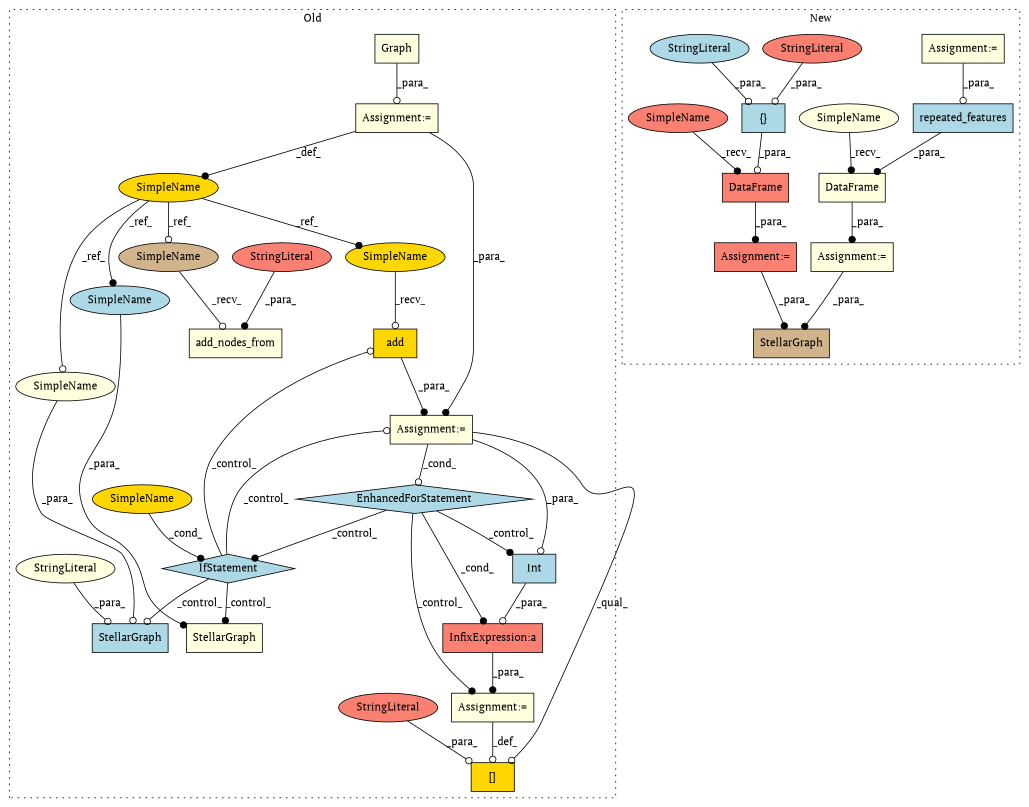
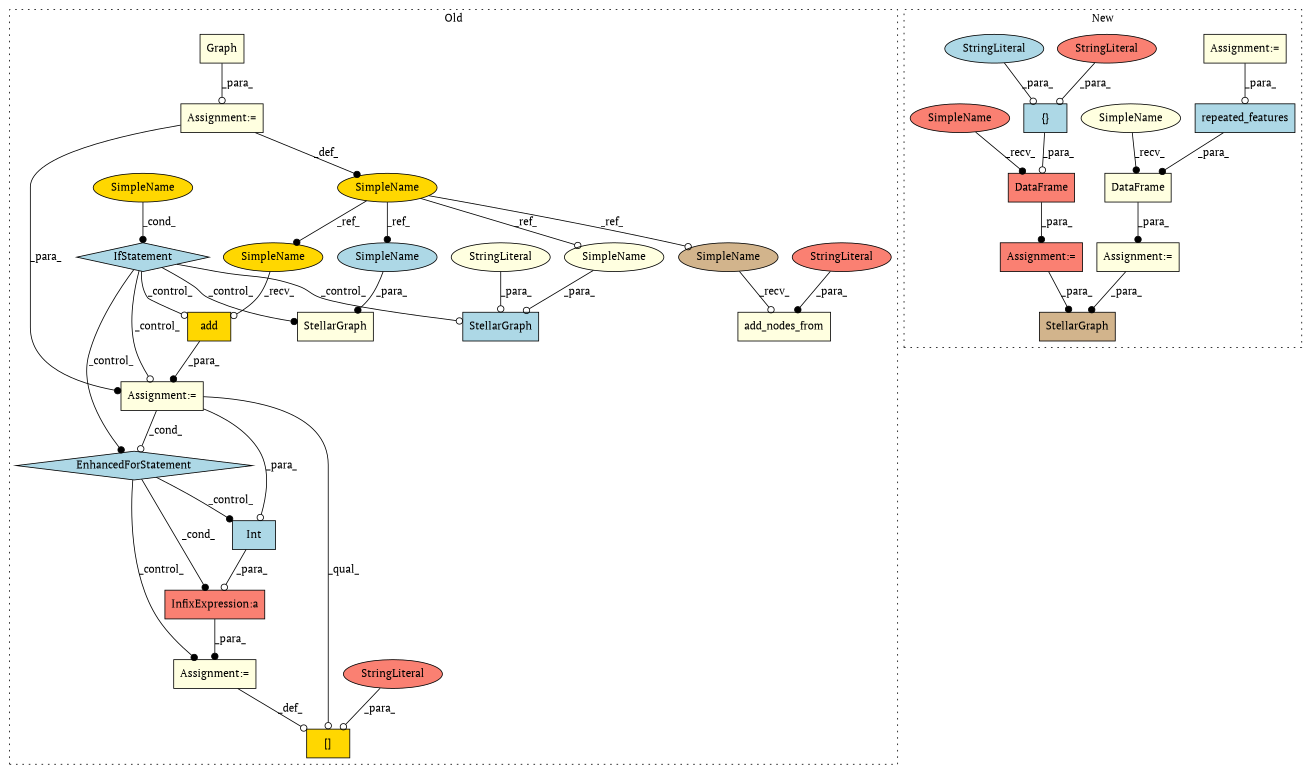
edge "EnhancedForStatement" -> "IfStatement": reversed
